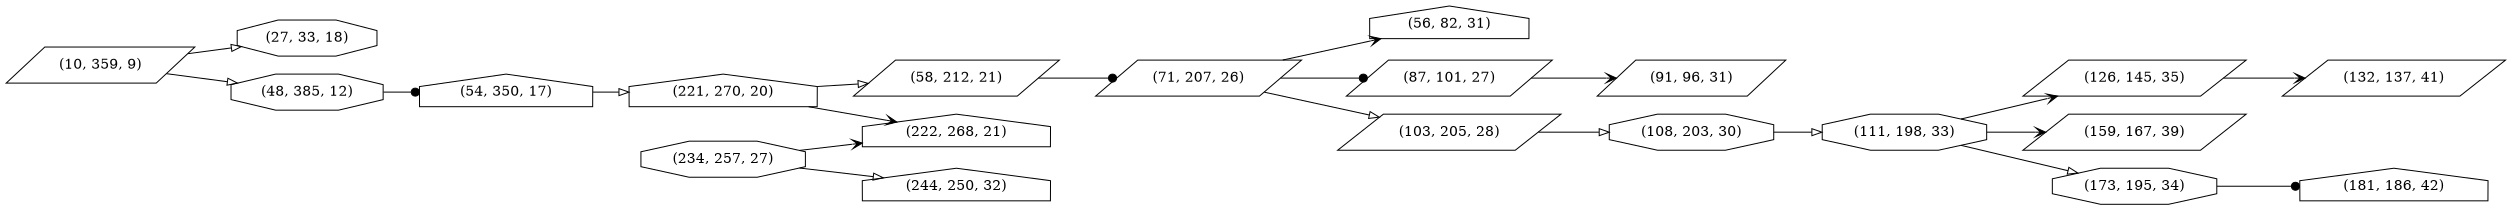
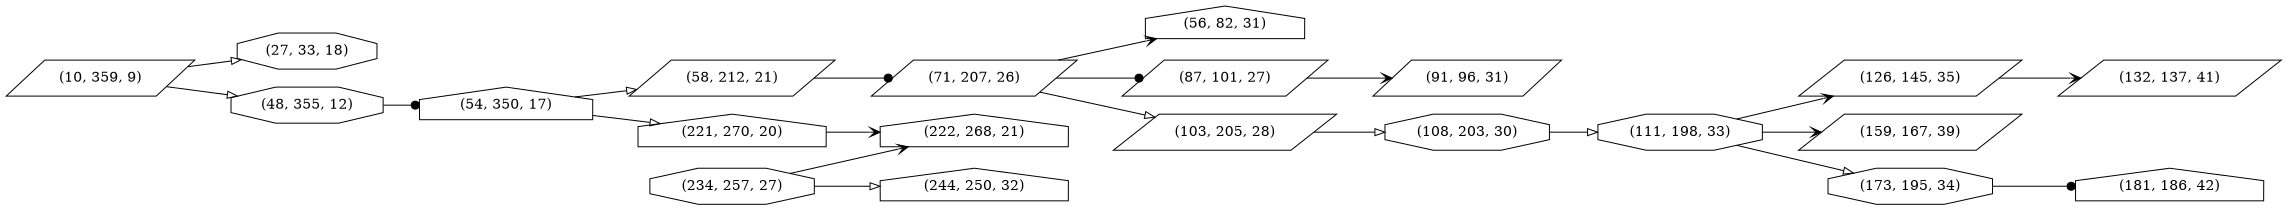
edge "(221, 270, 20)" -> "(58, 212, 21)": now "(54, 350, 17)" -> "(58, 212, 21)"
node "(48, 385, 12)": label "(48, 385, 12)" -> "(48, 355, 12)"
